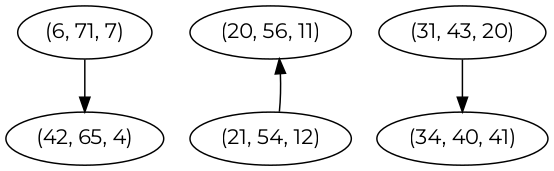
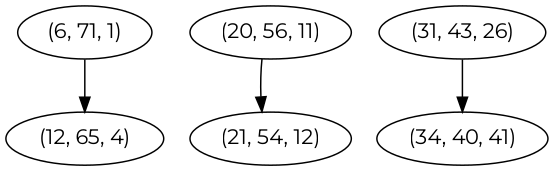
node "(6, 71, 7)": label "(6, 71, 7)" -> "(6, 71, 1)"
node "(31, 43, 20)": label "(31, 43, 20)" -> "(31, 43, 26)"
edge "(21, 54, 12)" -> "(20, 56, 11)": reversed
node "(42, 65, 4)": label "(42, 65, 4)" -> "(12, 65, 4)"
